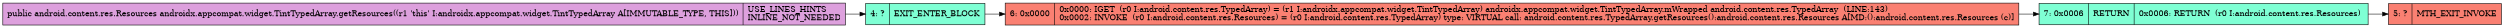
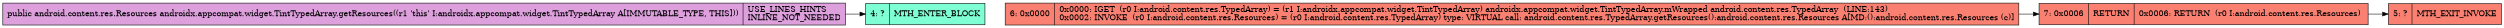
node "4: ?": text "EXIT_ENTER_BLOCK" -> "MTH_ENTER_BLOCK"
edge "4: ?" -> "6: 0x0000": removed
node "7: 0x0006": fillcolor aquamarine -> salmon
